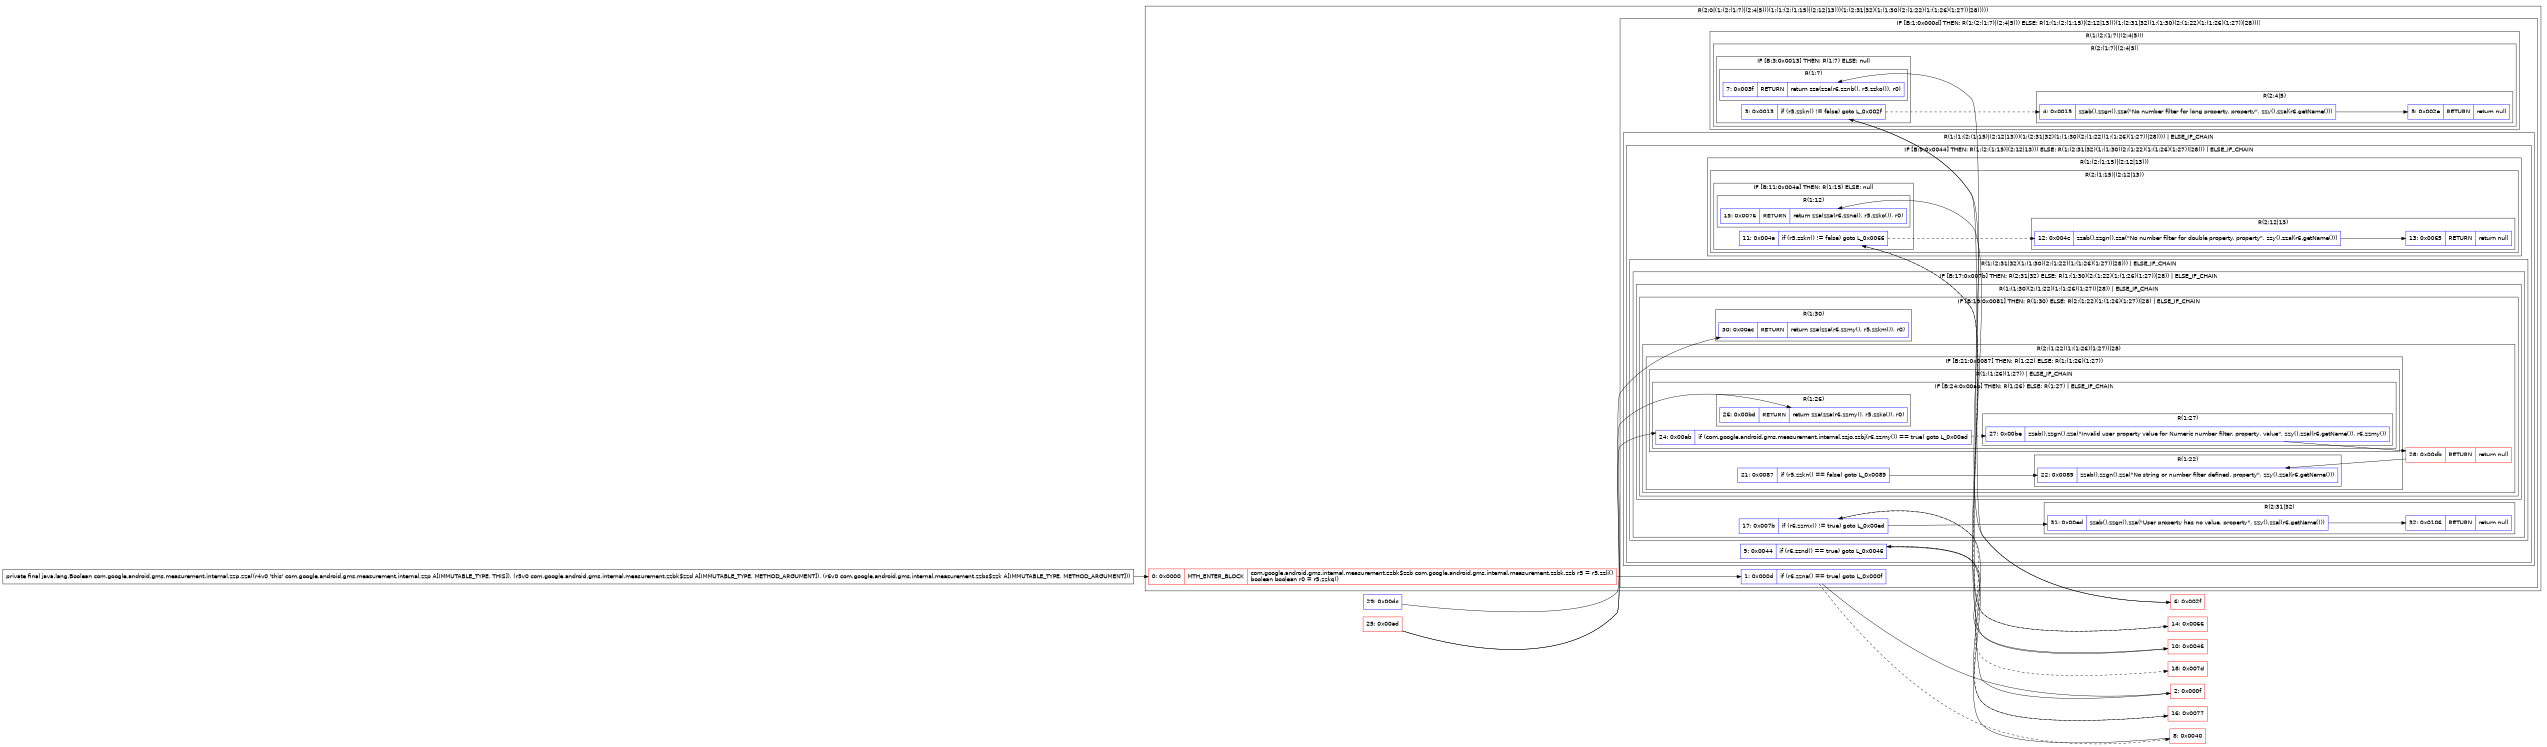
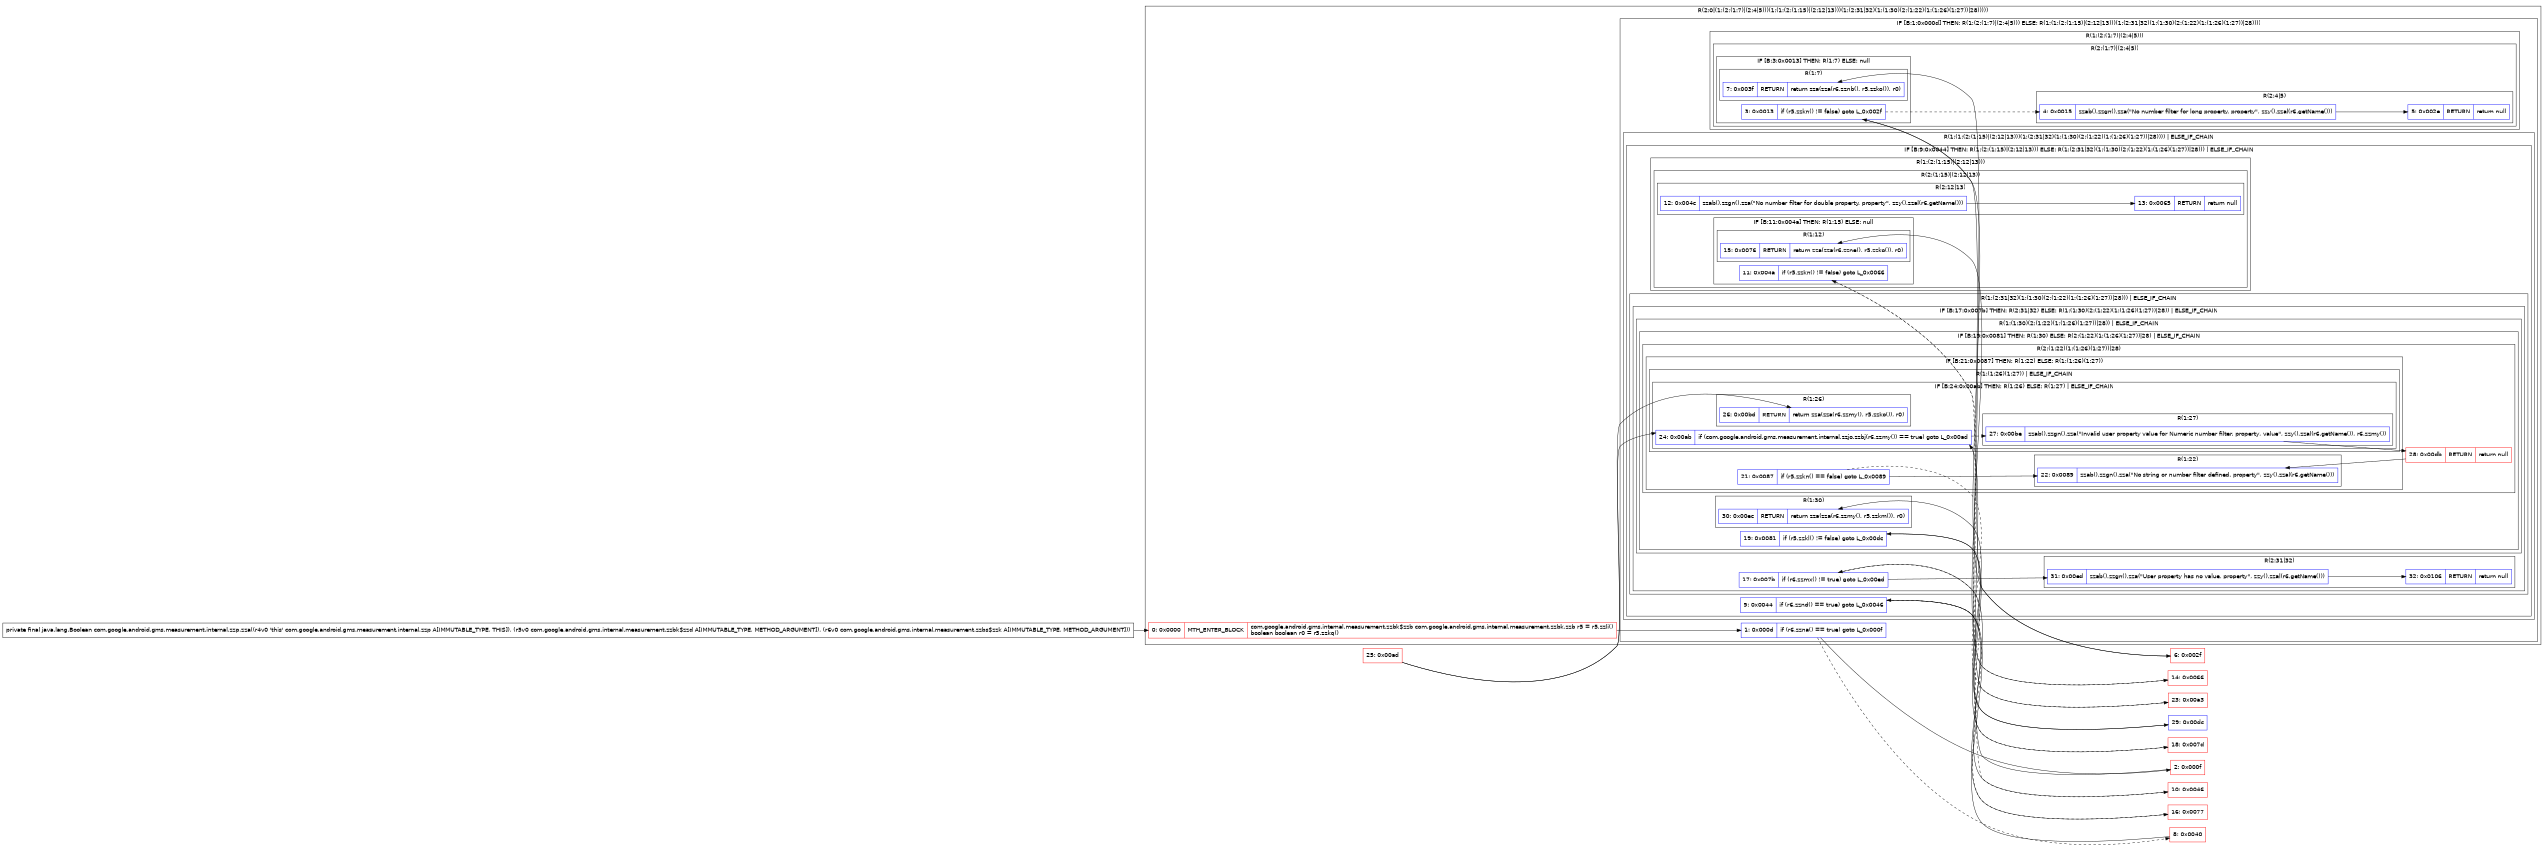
edge "11: 0x004a" -> "12: 0x004c": removed
edge "10: 0x0046" -> "11: 0x004a": style solid -> dashed
node "19: 0x0081": added
node "23: 0x00a3": added
